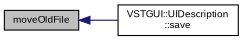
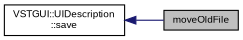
edge "VSTGUI::UIDescription ::save" -> "moveOldFile": reversed
